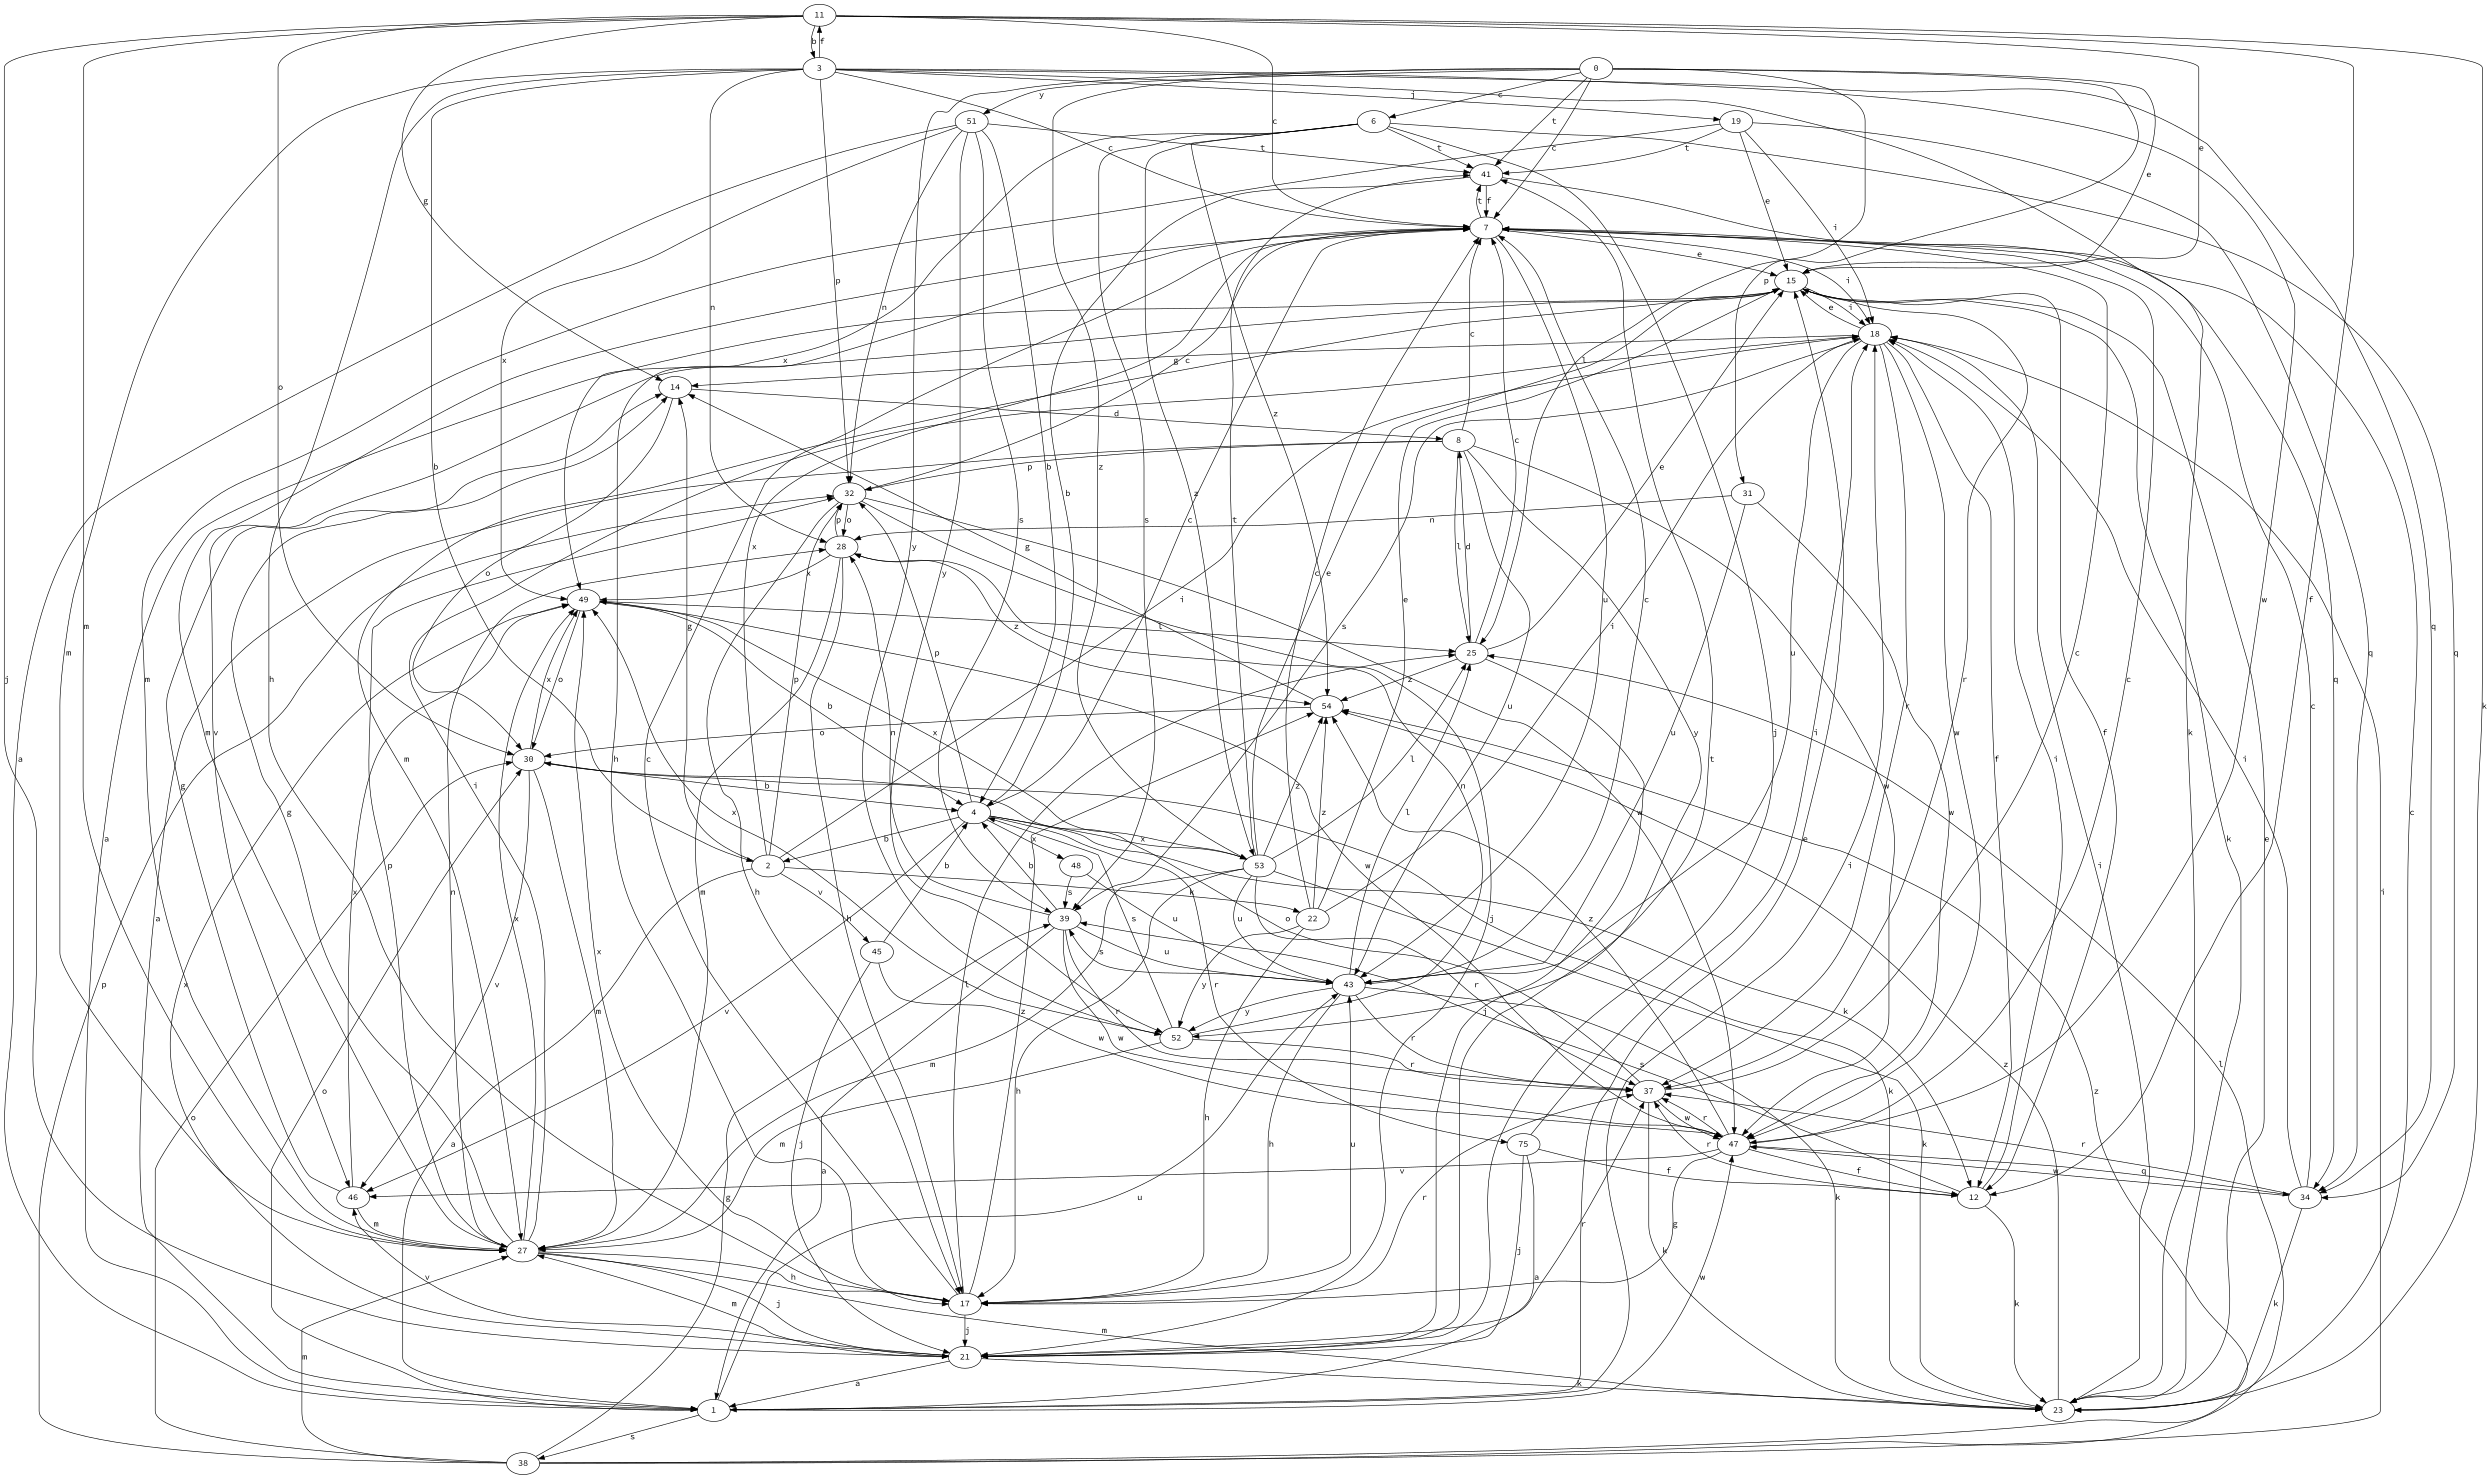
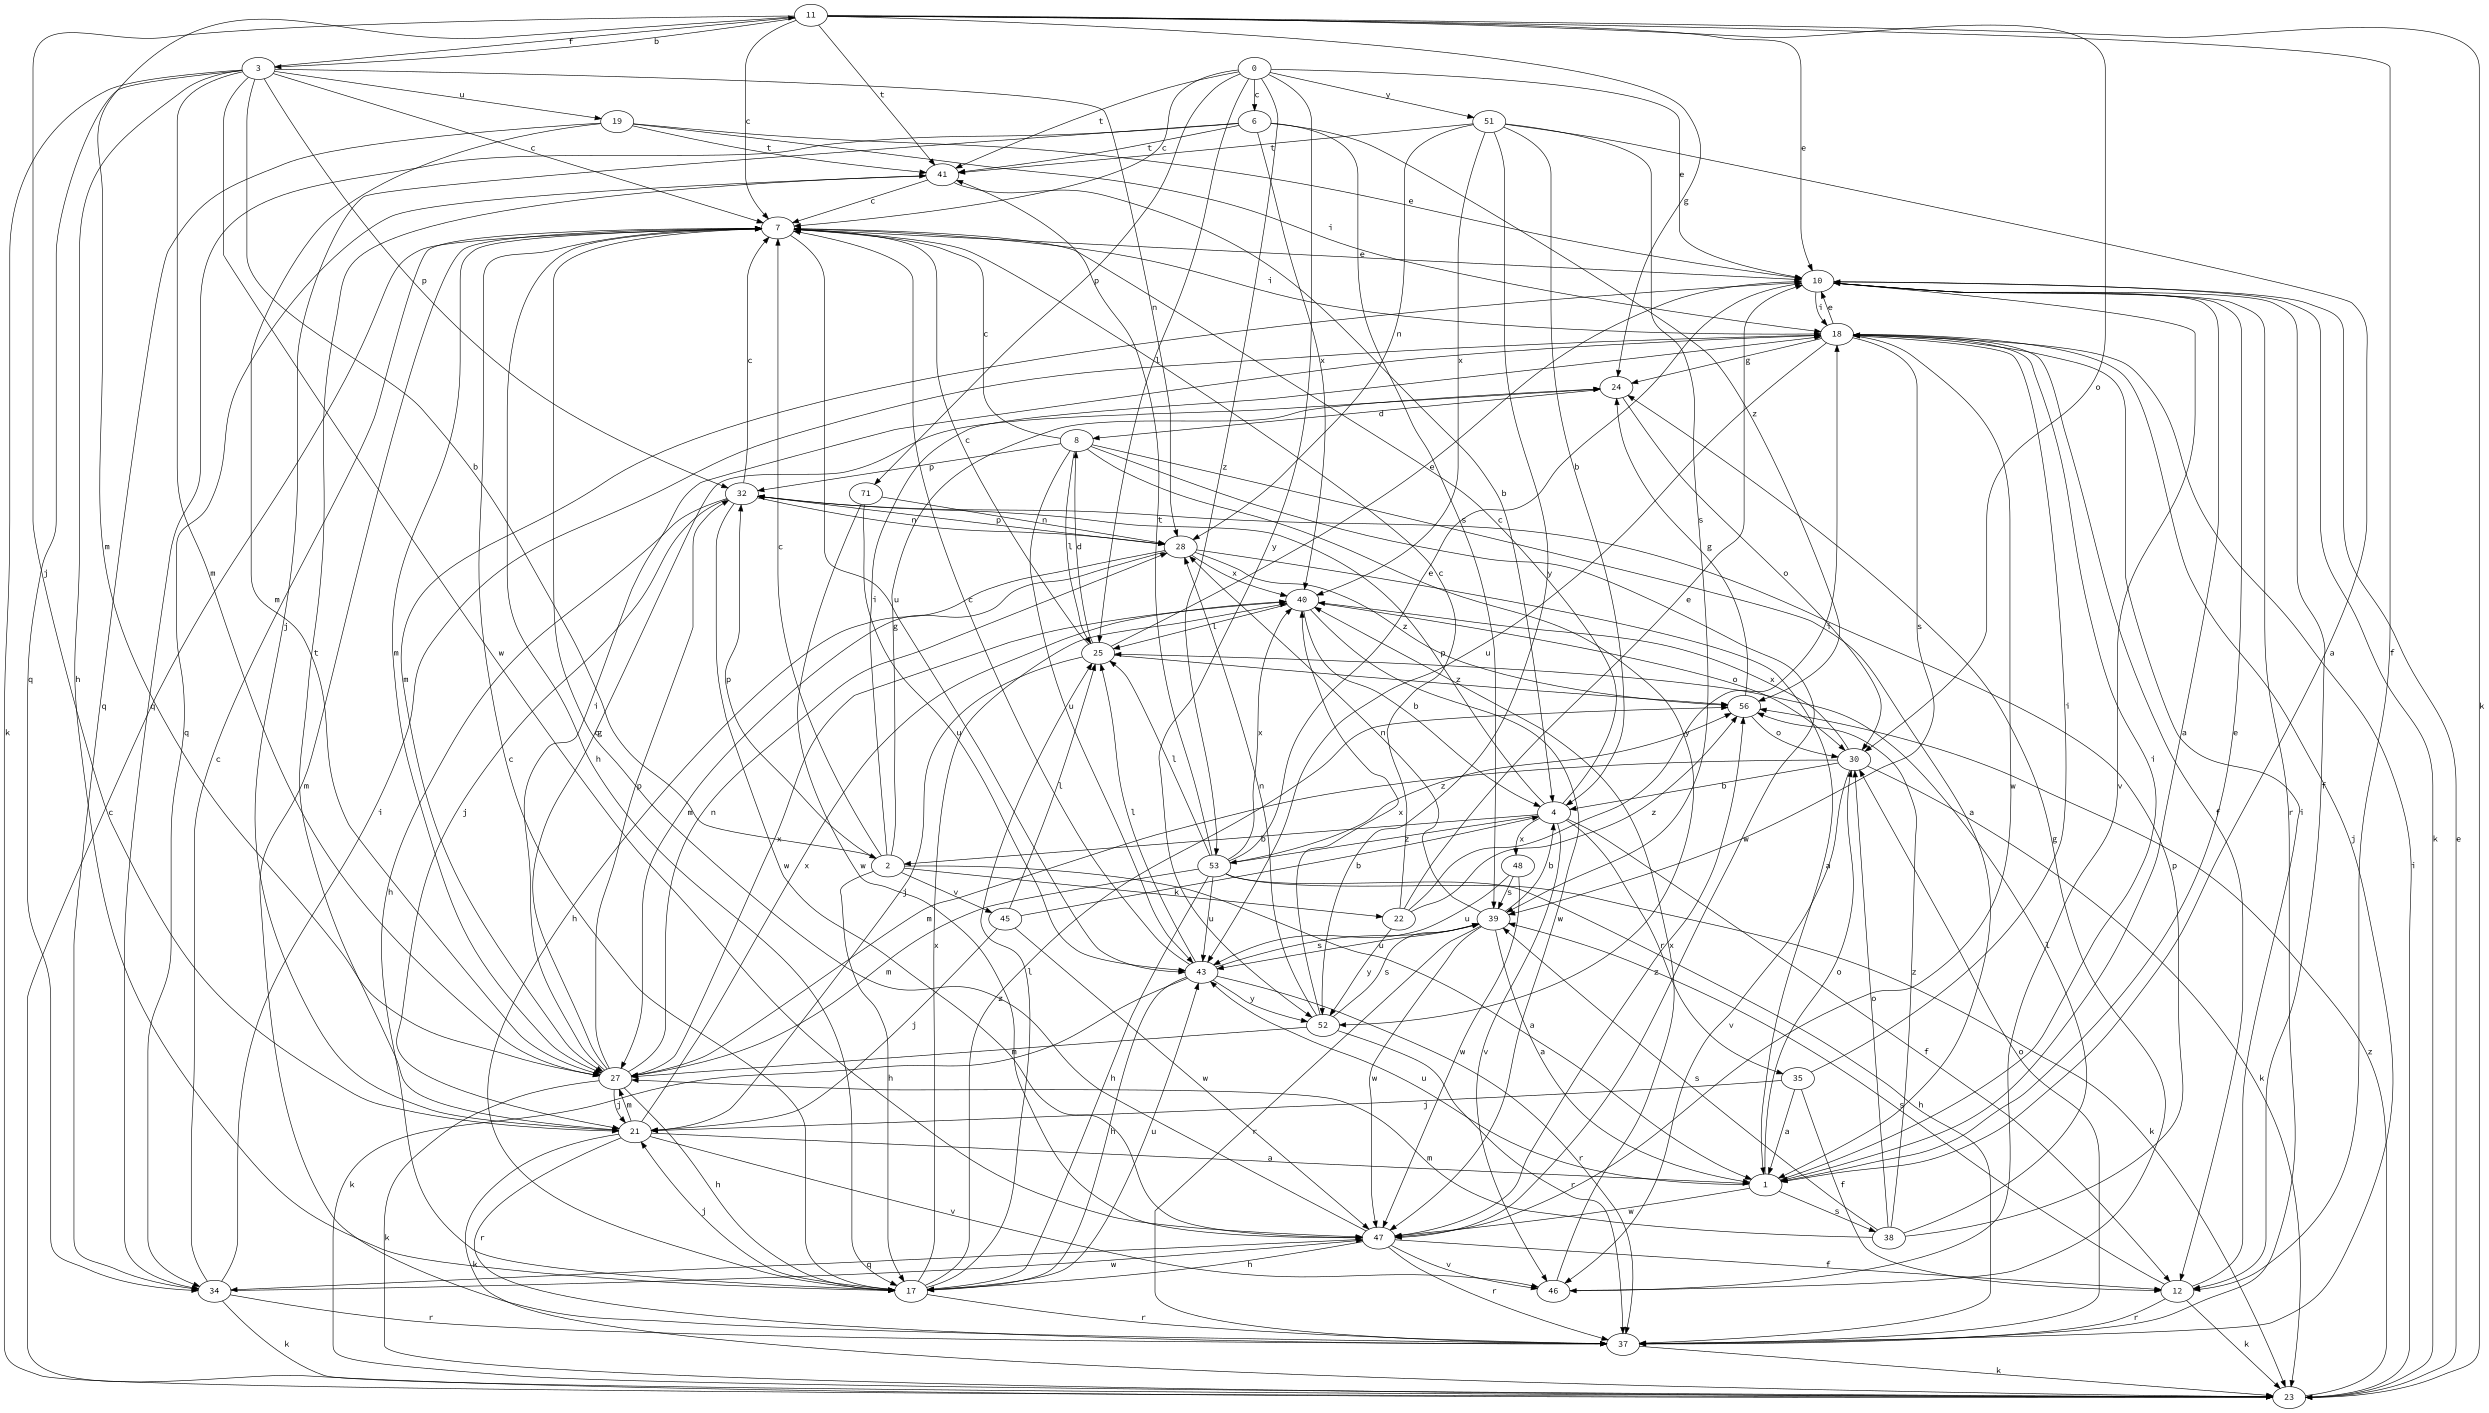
edge "3" -> "19": label "j" -> "u"
edge "41" -> "7": label "f" -> "c"
edge "7" -> "41": now "11" -> "41"
node "15": label "15" -> "10"
edge "51" -> "32": now "51" -> "28"
node "14": label "14" -> "24"
edge "6" -> "53": removed, label "z"
node "31": label "31" -> "71"
edge "32" -> "28": label "o" -> "n"
edge "2" -> "7": label "x" -> "c"
node "49": label "49" -> "40"
edge "37" -> "7": label "c" -> "m"
edge "28" -> "1": added, label "a"
node "54": label "54" -> "56"
edge "18" -> "37": label "r" -> "j"
edge "45" -> "25": added, label "l"
edge "4" -> "53": label "x" -> "z"
edge "52" -> "4": now "52" -> "39"
edge "53" -> "37": label "r" -> "h"
edge "4" -> "12": label "k" -> "f"
edge "37" -> "47": now "48" -> "47"
node "75": label "75" -> "35"
edge "22" -> "17": now "2" -> "17"
edge "38" -> "39": label "g" -> "s"
edge "47" -> "17": label "g" -> "h"
edge "46" -> "27": removed, label "m"
edge "27" -> "23": label "m" -> "k"
edge "38" -> "18": removed, label "i"
